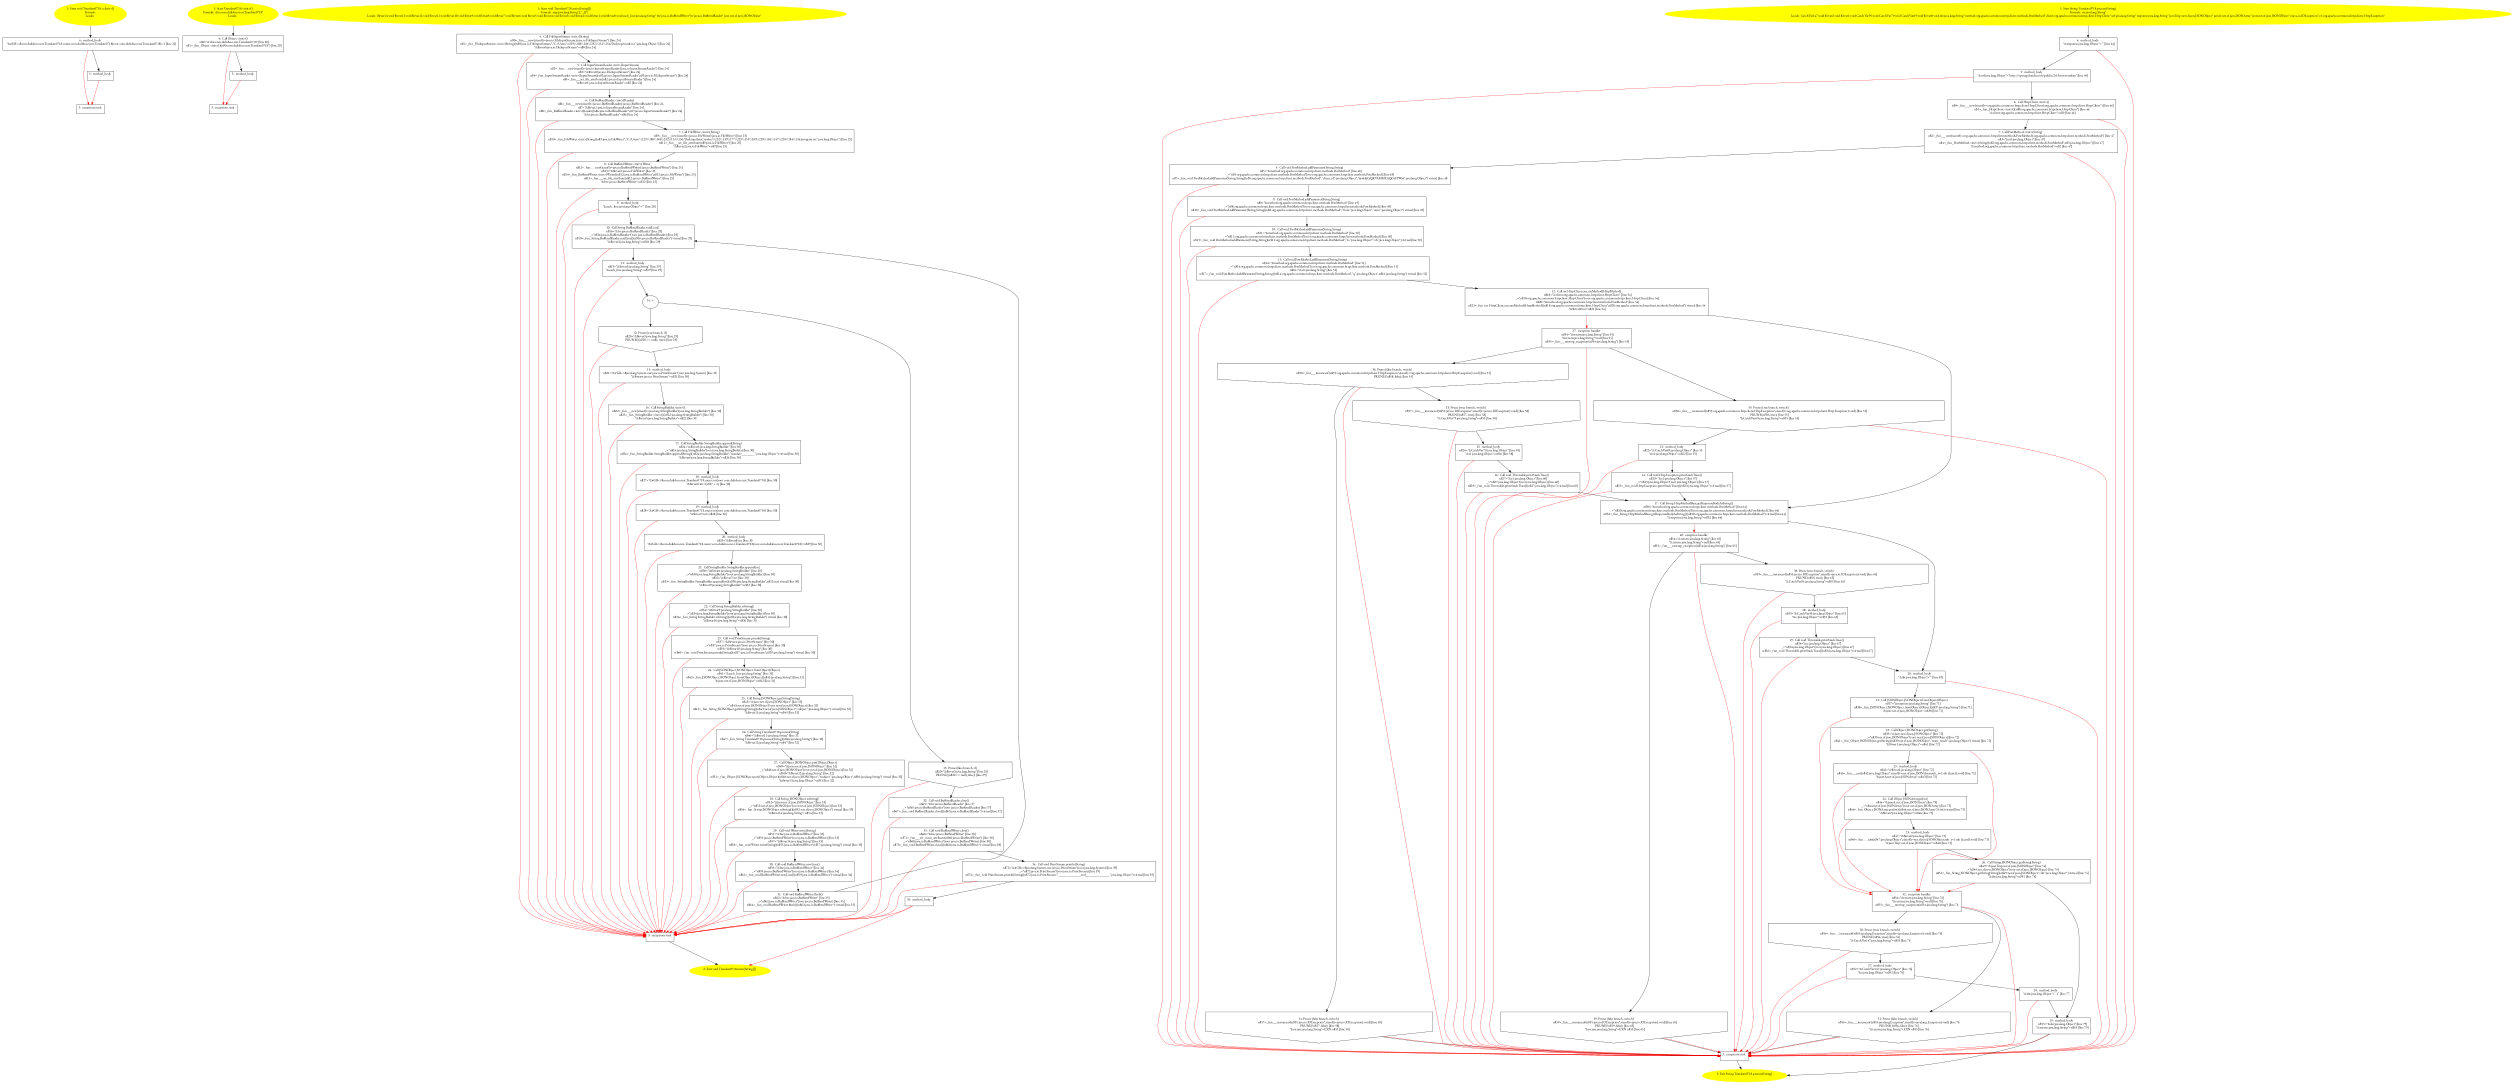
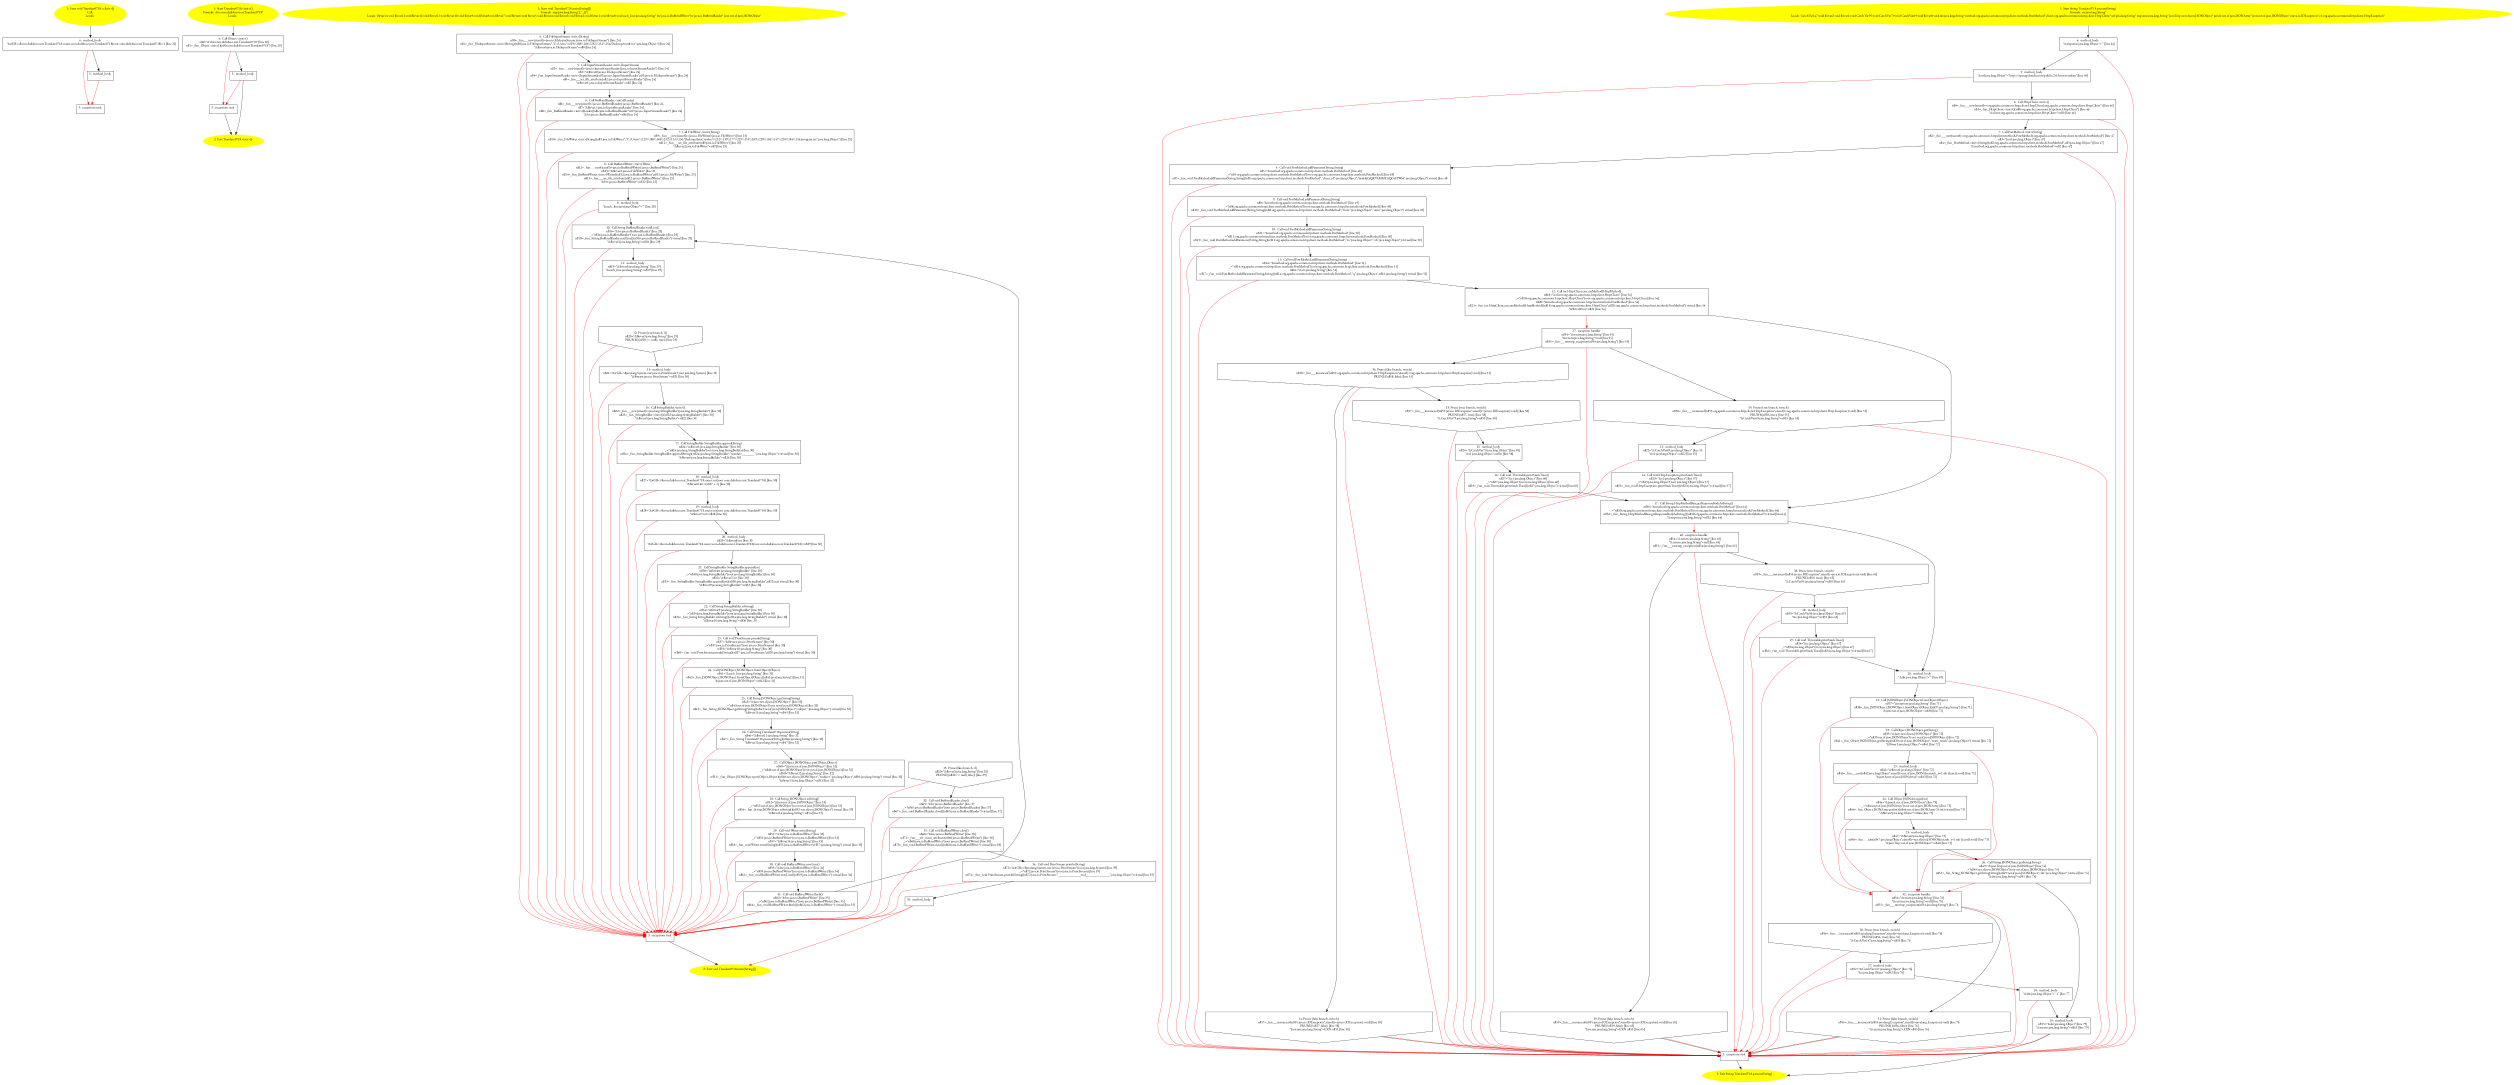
node "1: Start void Translate0718.<clinit>() Formals: Locals:": label "1: Start void Translate0718.<clinit>() Formals: Locals:" -> "1: Start void Translate0718.<clinit>() Call: Locals:"
node "2: Exit Translate0718.<init>()": added
node "14: +": removed
